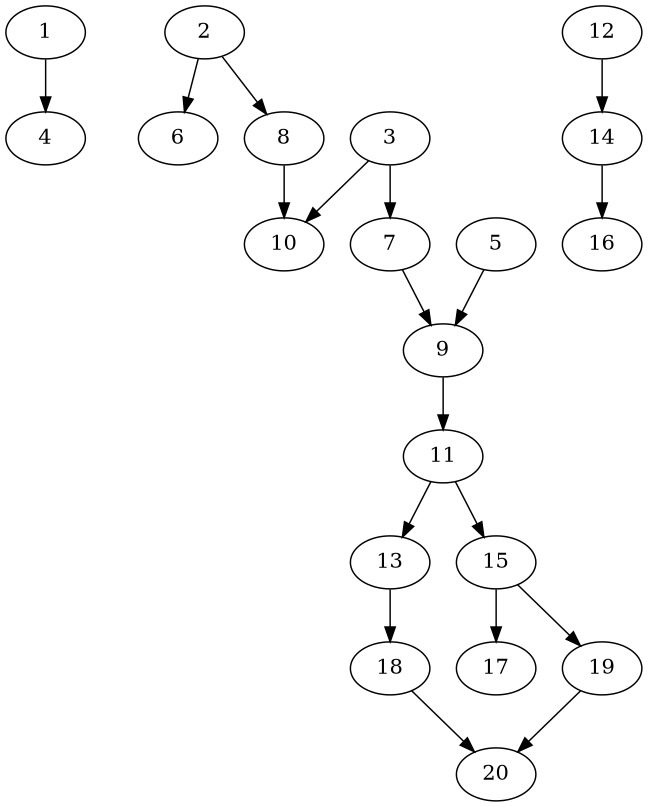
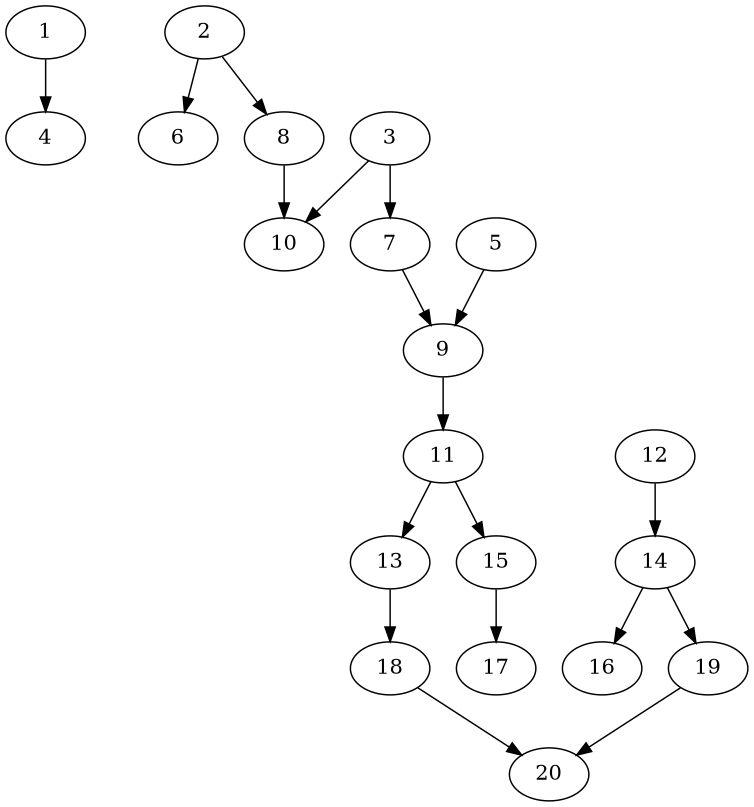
edge "15" -> "19": now "14" -> "19"
